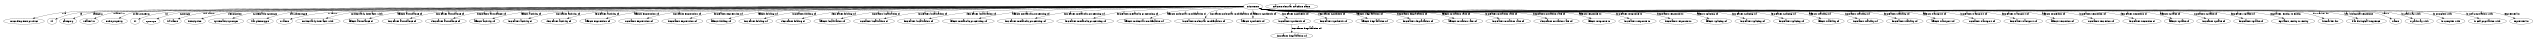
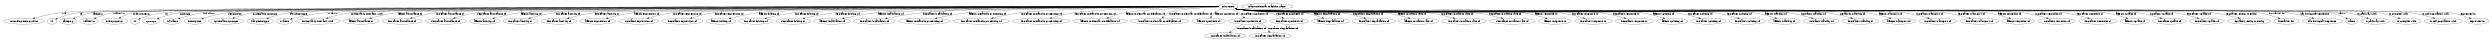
edge "microRNA" -> "increases localization of": now "increases synthesis of" -> "increases localization of"
edge "microRNA" -> "affects localization of": label "increases localization of" -> "affects localization of"
edge "microRNA" -> "decreases stability of": label "decreases stability of" -> "metabolic stability of"
